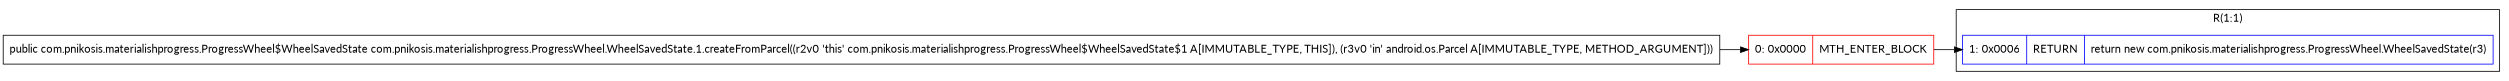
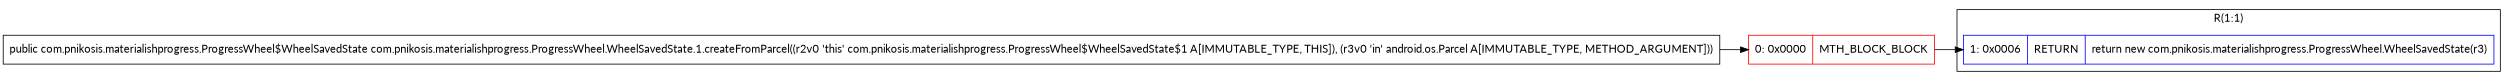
node "0: 0x0000": text "MTH_ENTER_BLOCK" -> "MTH_BLOCK_BLOCK"
